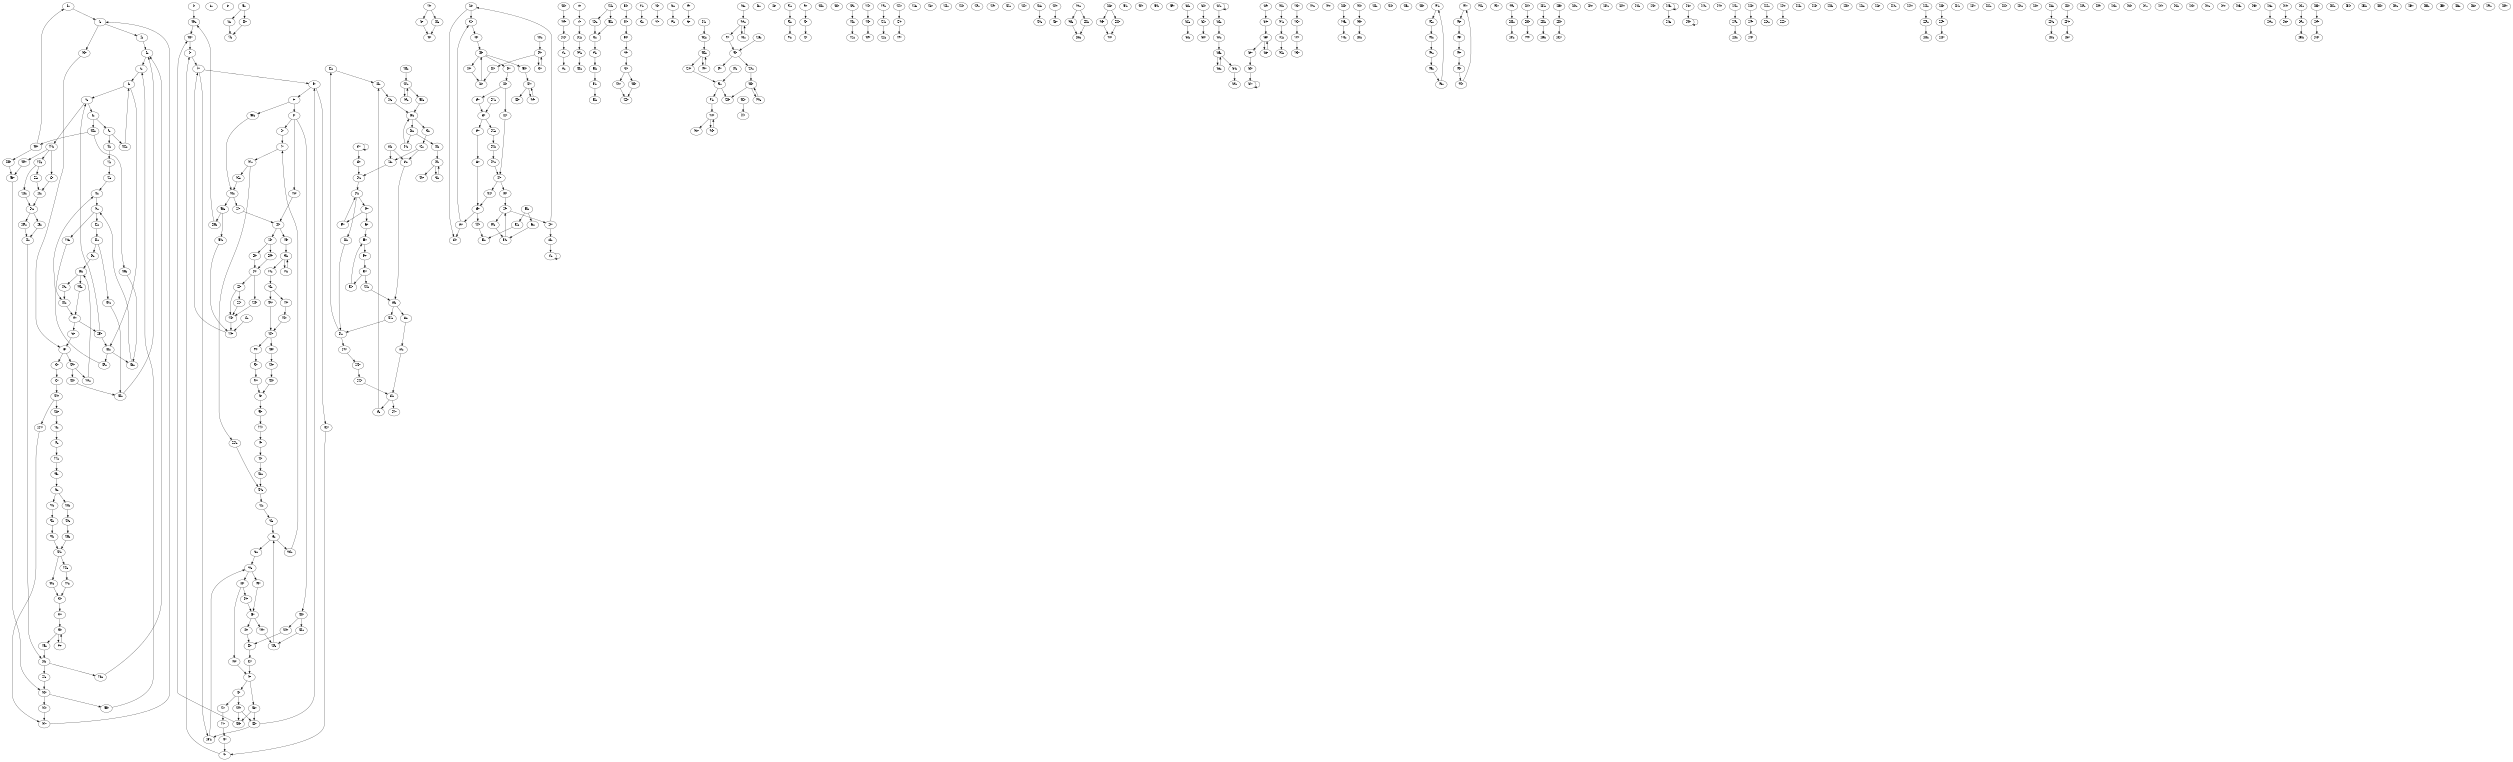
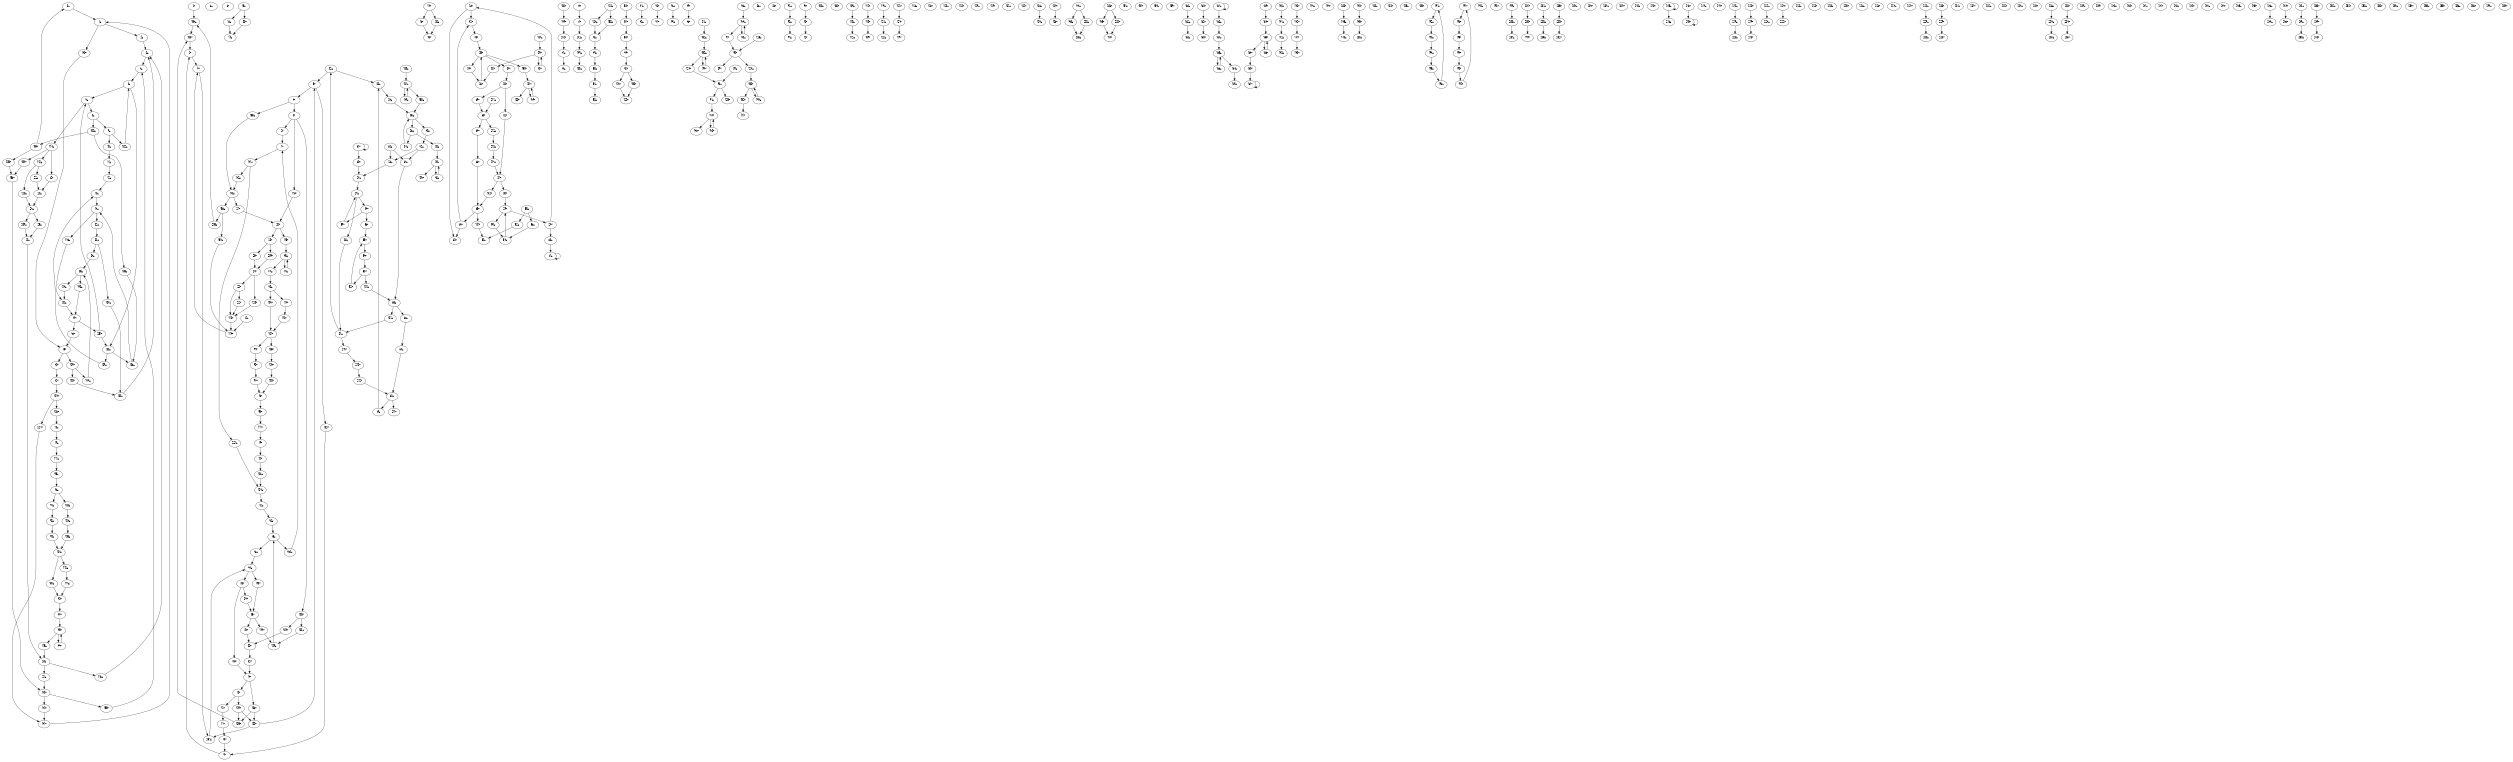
edge "7-" -> "5-": now "32+" -> "5-"
edge "153-" -> "125-": now "153-" -> "152-"
